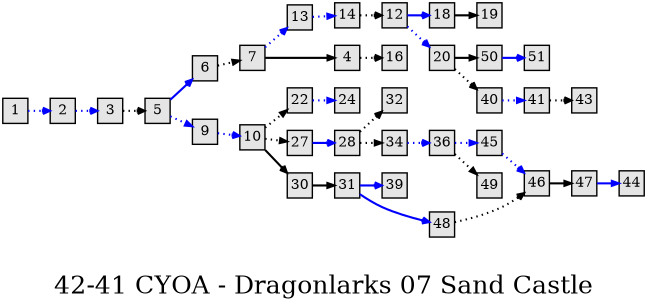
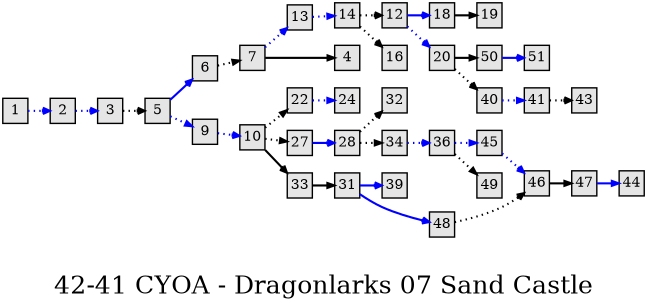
edge "4" -> "16": now "14" -> "16"
node "30": label "30" -> "33"
